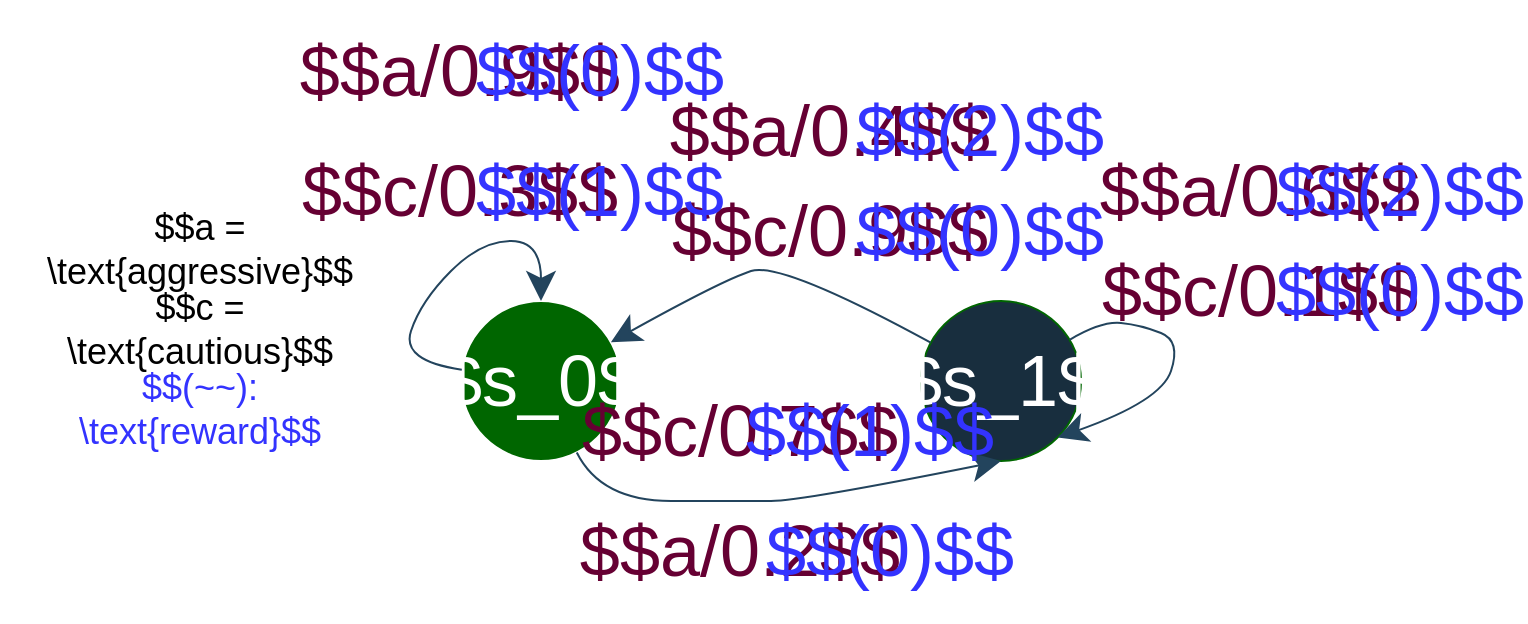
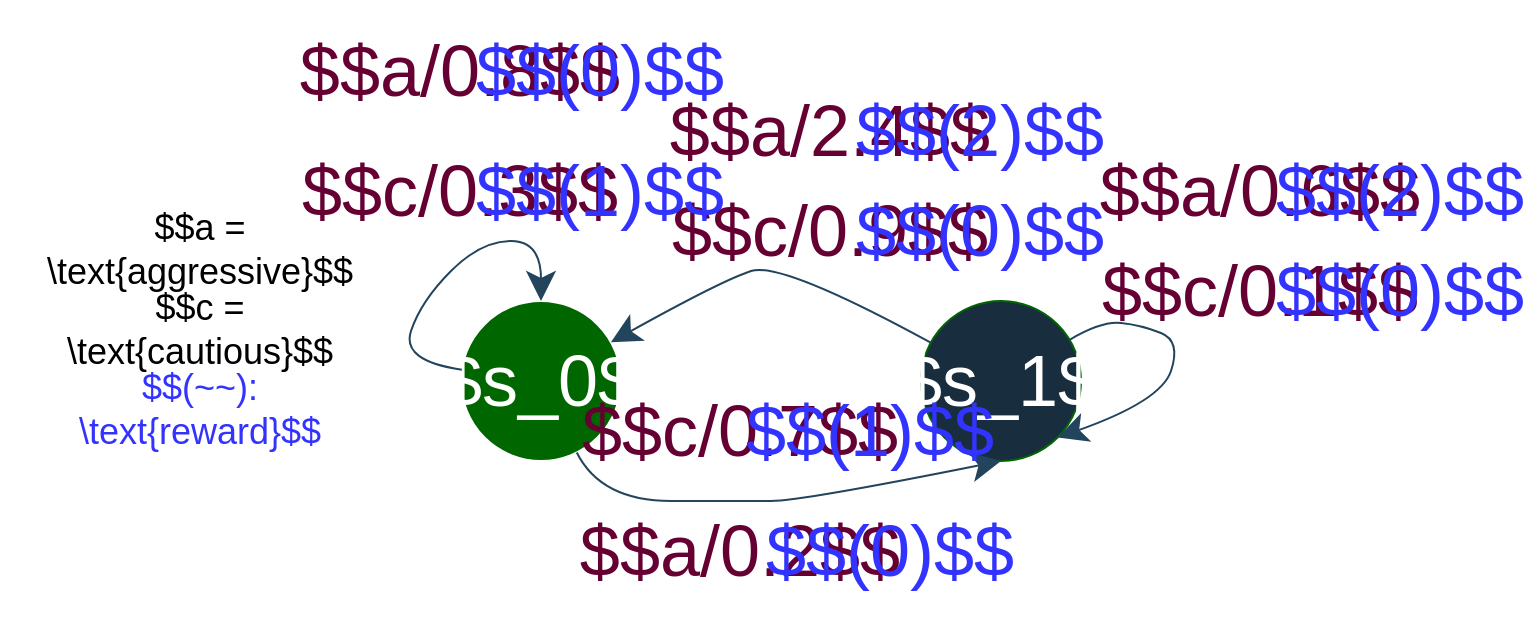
node "$$a/0.9$$": label "$$a/0.9$$" -> "$$a/0.8$$"
node "$$a/0.4$$": label "$$a/0.4$$" -> "$$a/2.4$$"
